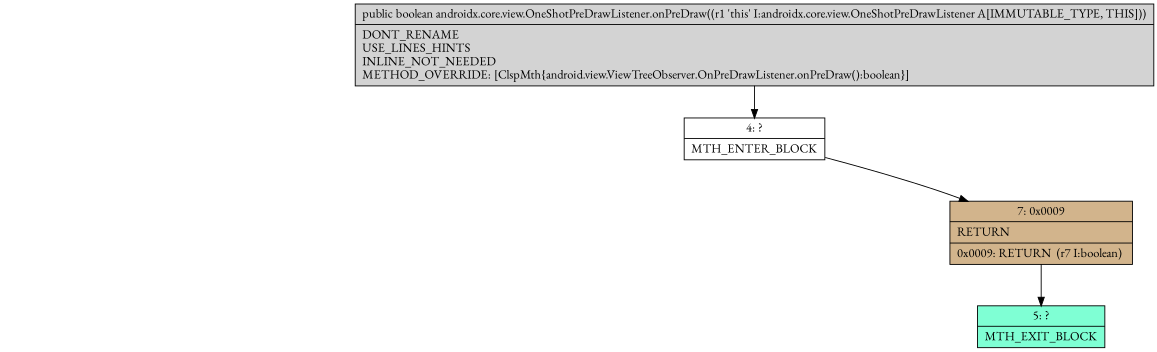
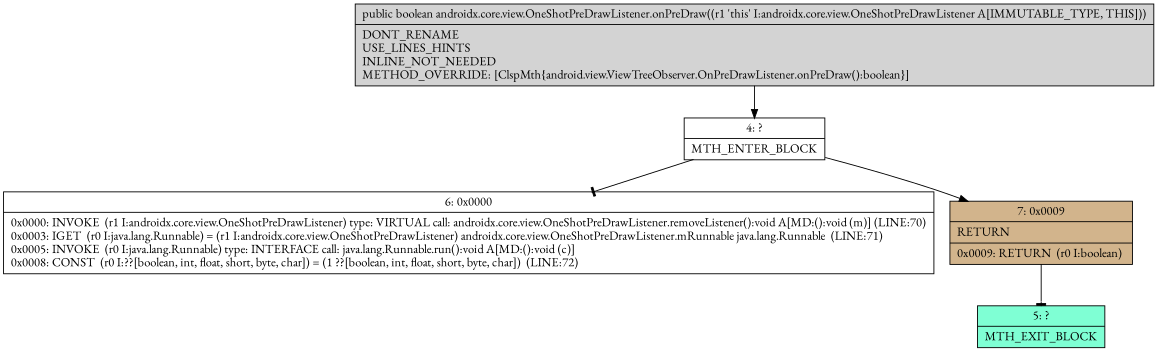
node "6: 0x0000": added
node "7: 0x0009": text "0x0009: RETURN  (r7 I:boolean)" -> "0x0009: RETURN  (r0 I:boolean)"
edge "7: 0x0009" -> "5: ?": arrowhead normal -> tee
